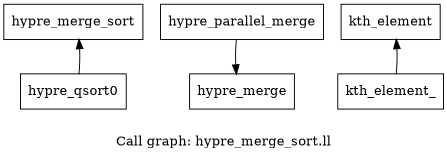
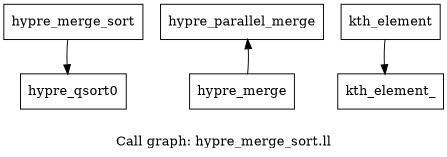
edge "hypre_parallel_merge" -> "hypre_merge": reversed
edge "hypre_qsort0" -> "hypre_merge_sort": reversed
edge "kth_element_" -> "kth_element": reversed
